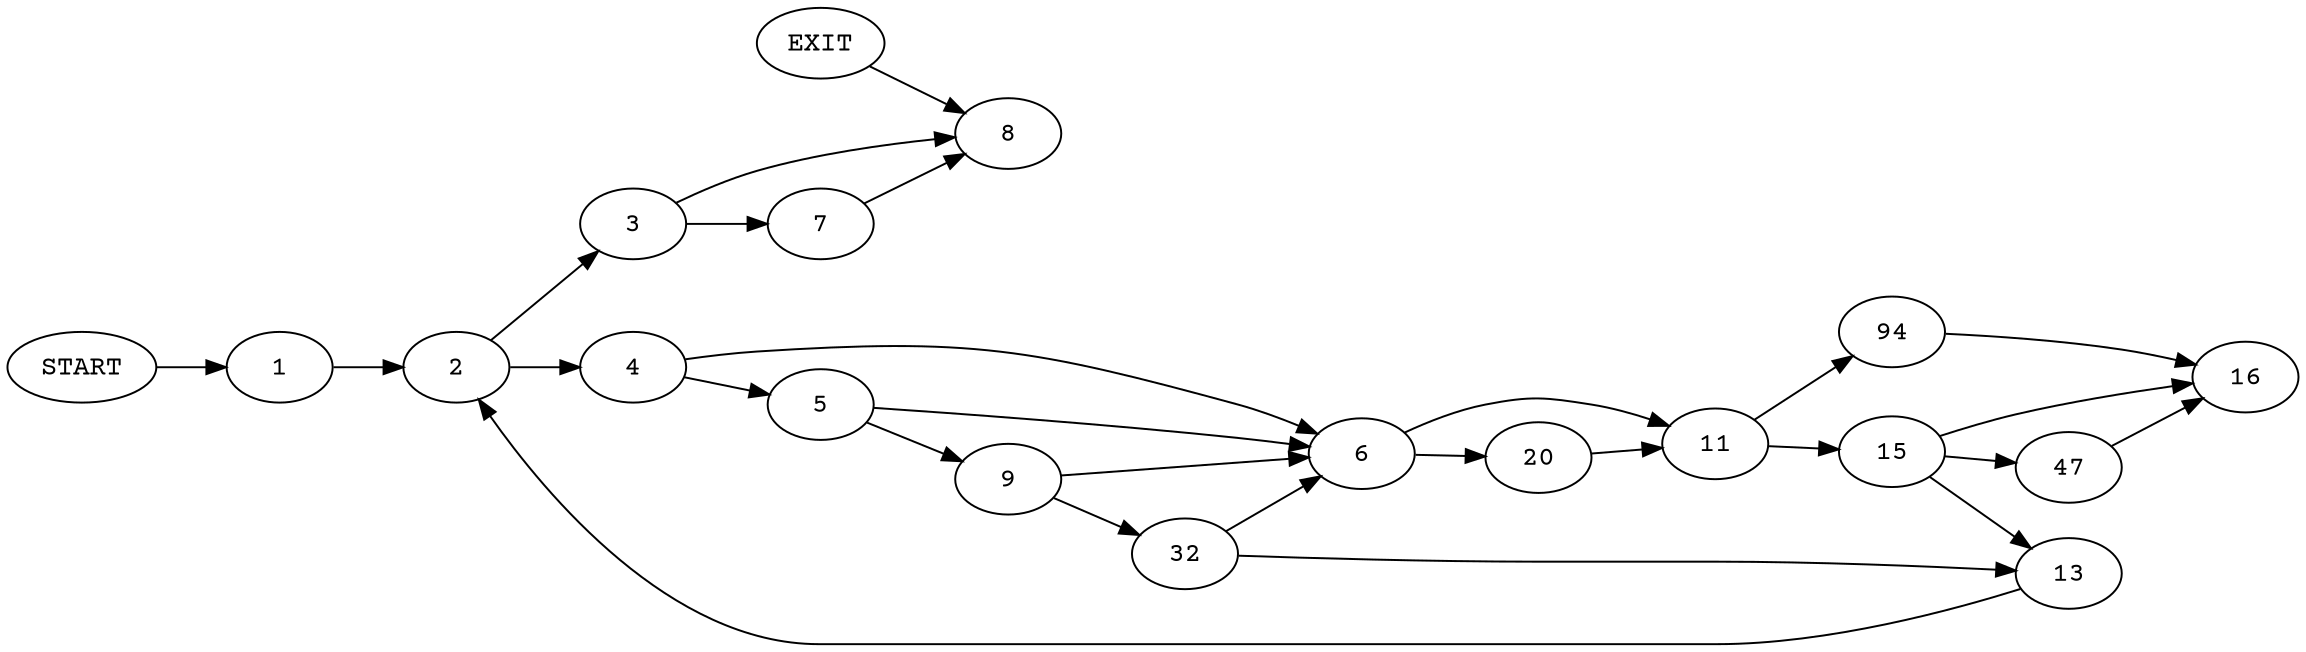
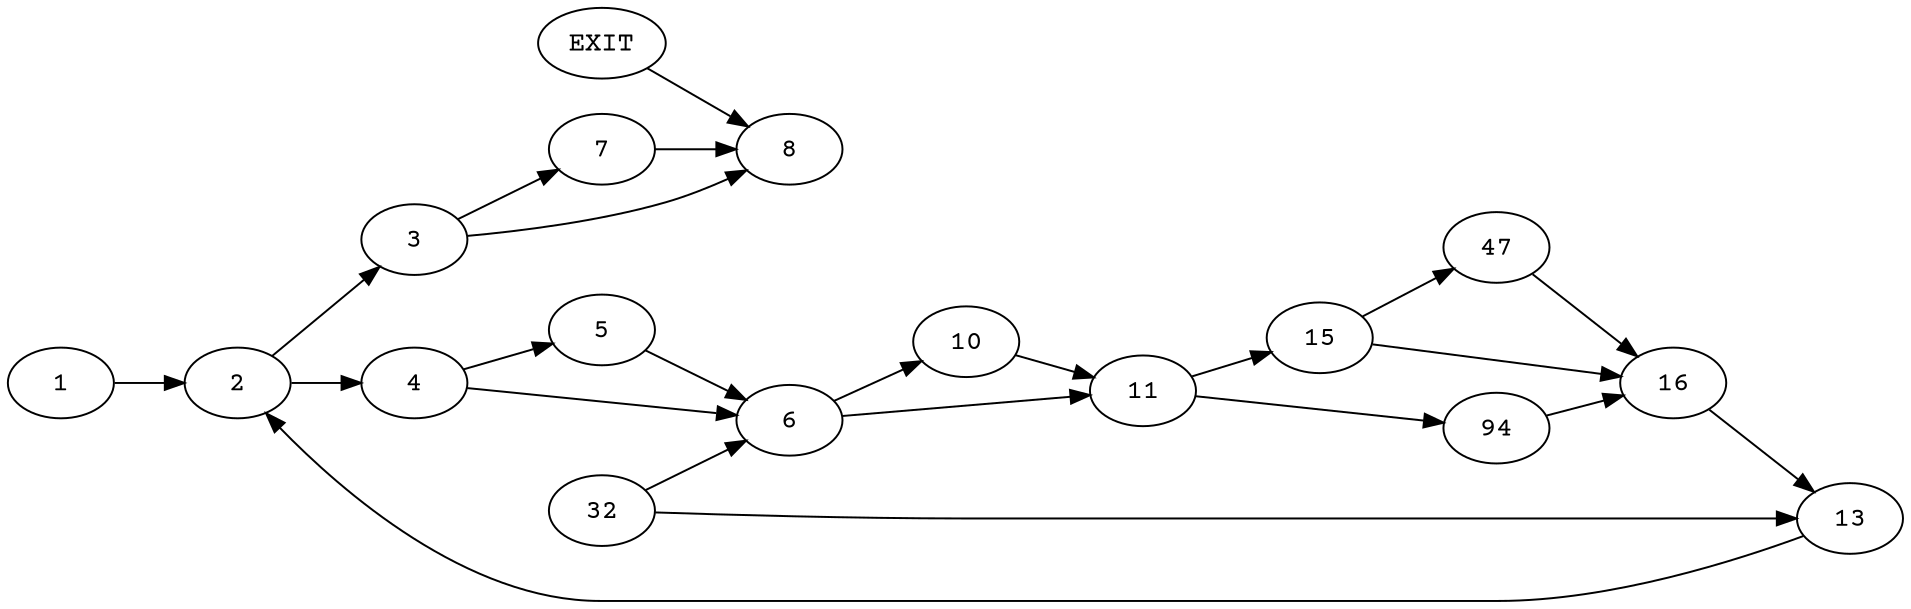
node "START": removed
node "20": label "20" -> "10"
node "9": removed
edge "15" -> "13": now "16" -> "13"
